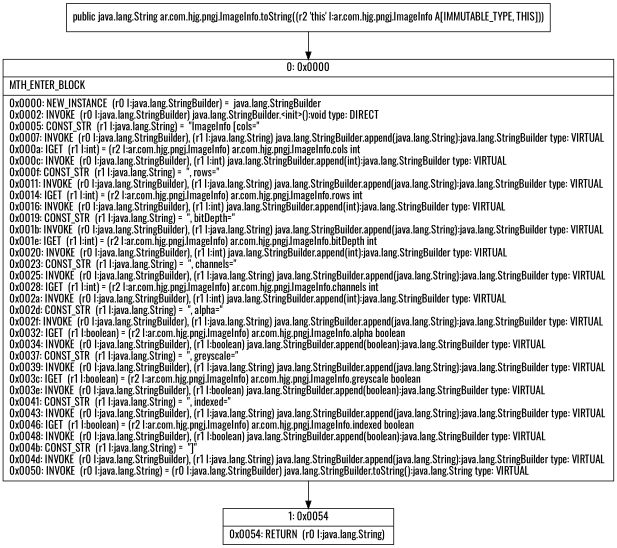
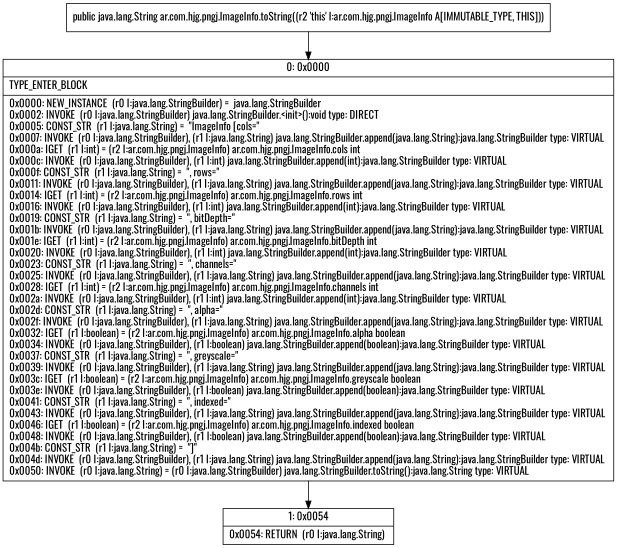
node "0: 0x0000": text "MTH_ENTER_BLOCK" -> "TYPE_ENTER_BLOCK"
